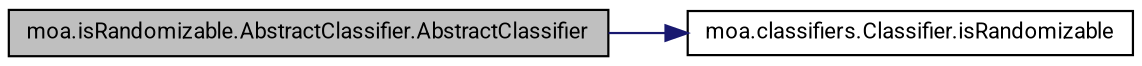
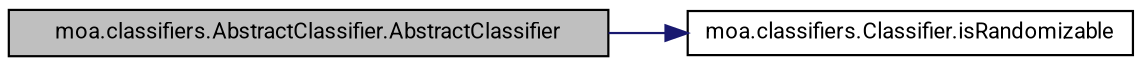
node "moa.isRandomizable.AbstractClassifier.AbstractClassifier": label "moa.isRandomizable.AbstractClassifier.AbstractClassifier" -> "moa.classifiers.AbstractClassifier.AbstractClassifier"
